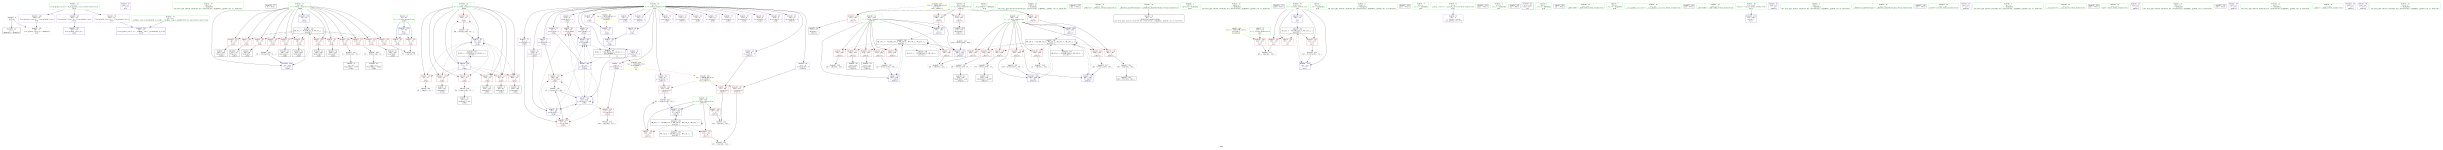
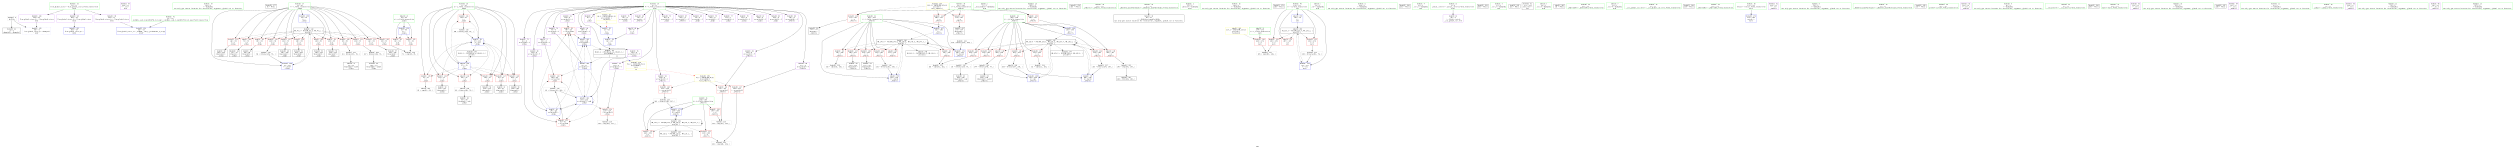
node "NodeID: 12": added
